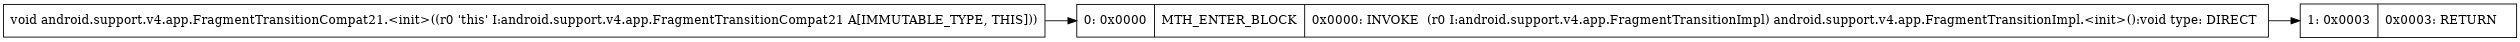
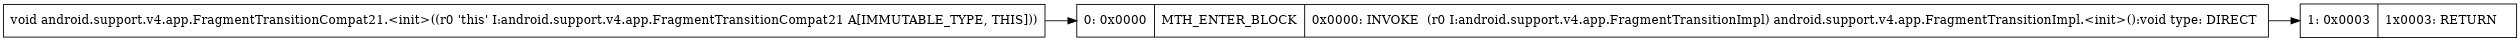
node "1: 0x0003": text "0x0003: RETURN" -> "1x0003: RETURN"
